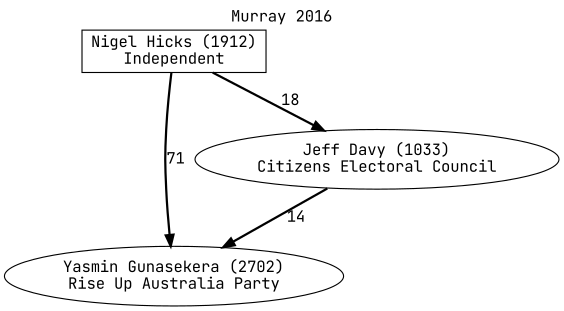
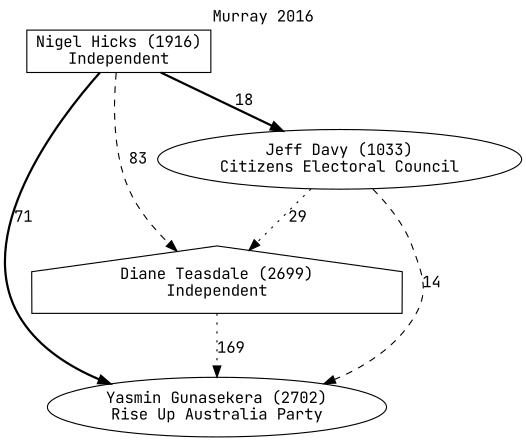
node "Nigel Hicks (1912) Independent": label "Nigel Hicks (1912) Independent" -> "Nigel Hicks (1916) Independent"
edge "Jeff Davy (1033) Citizens Electoral Council" -> "Yasmin Gunasekera (2702) Rise Up Australia Party": style bold -> dashed
node "Diane Teasdale (2699) Independent": added
